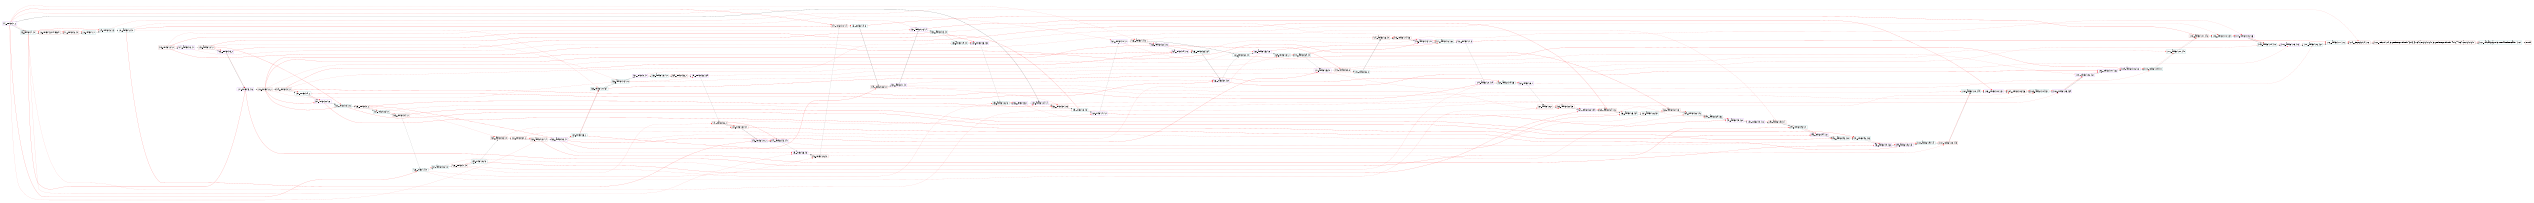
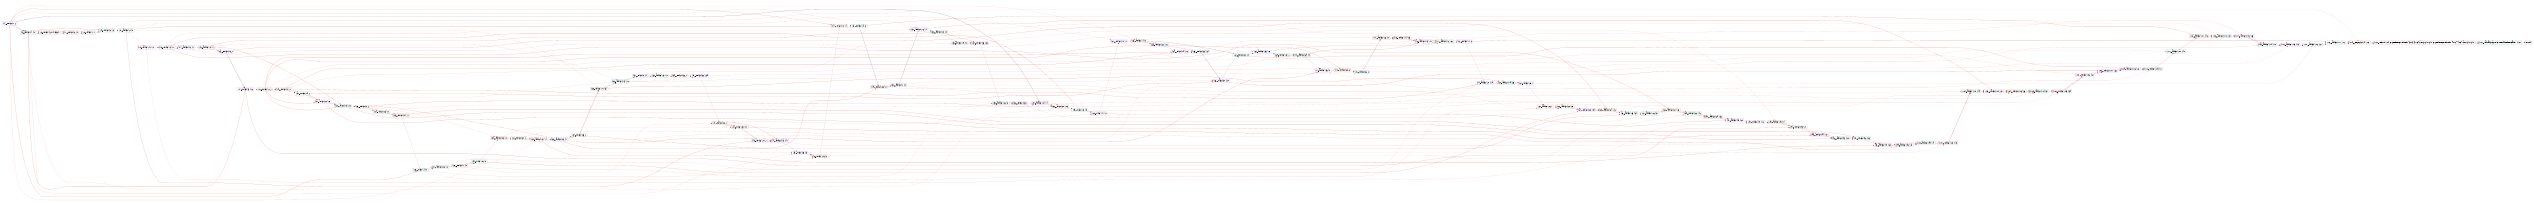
node "%12 = xor i32 %10, %11": added
